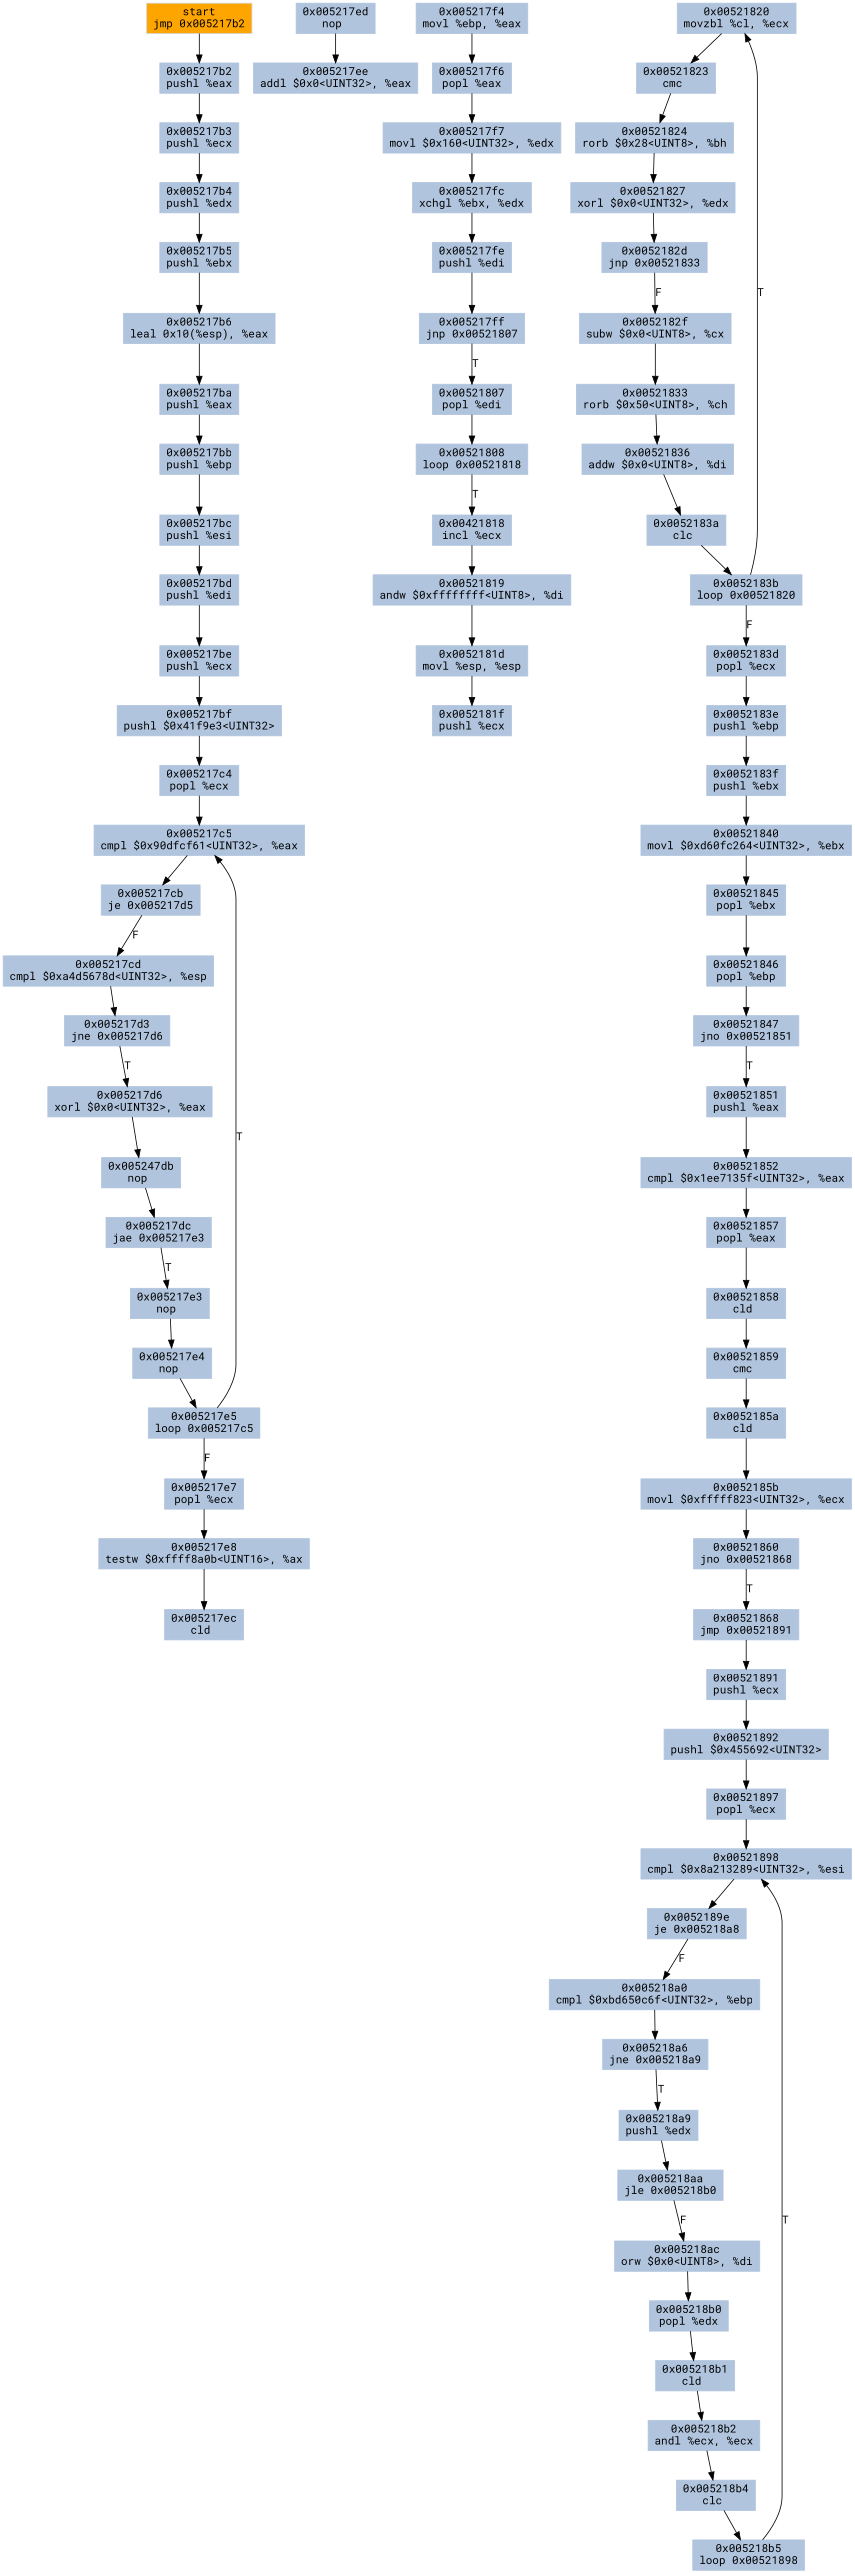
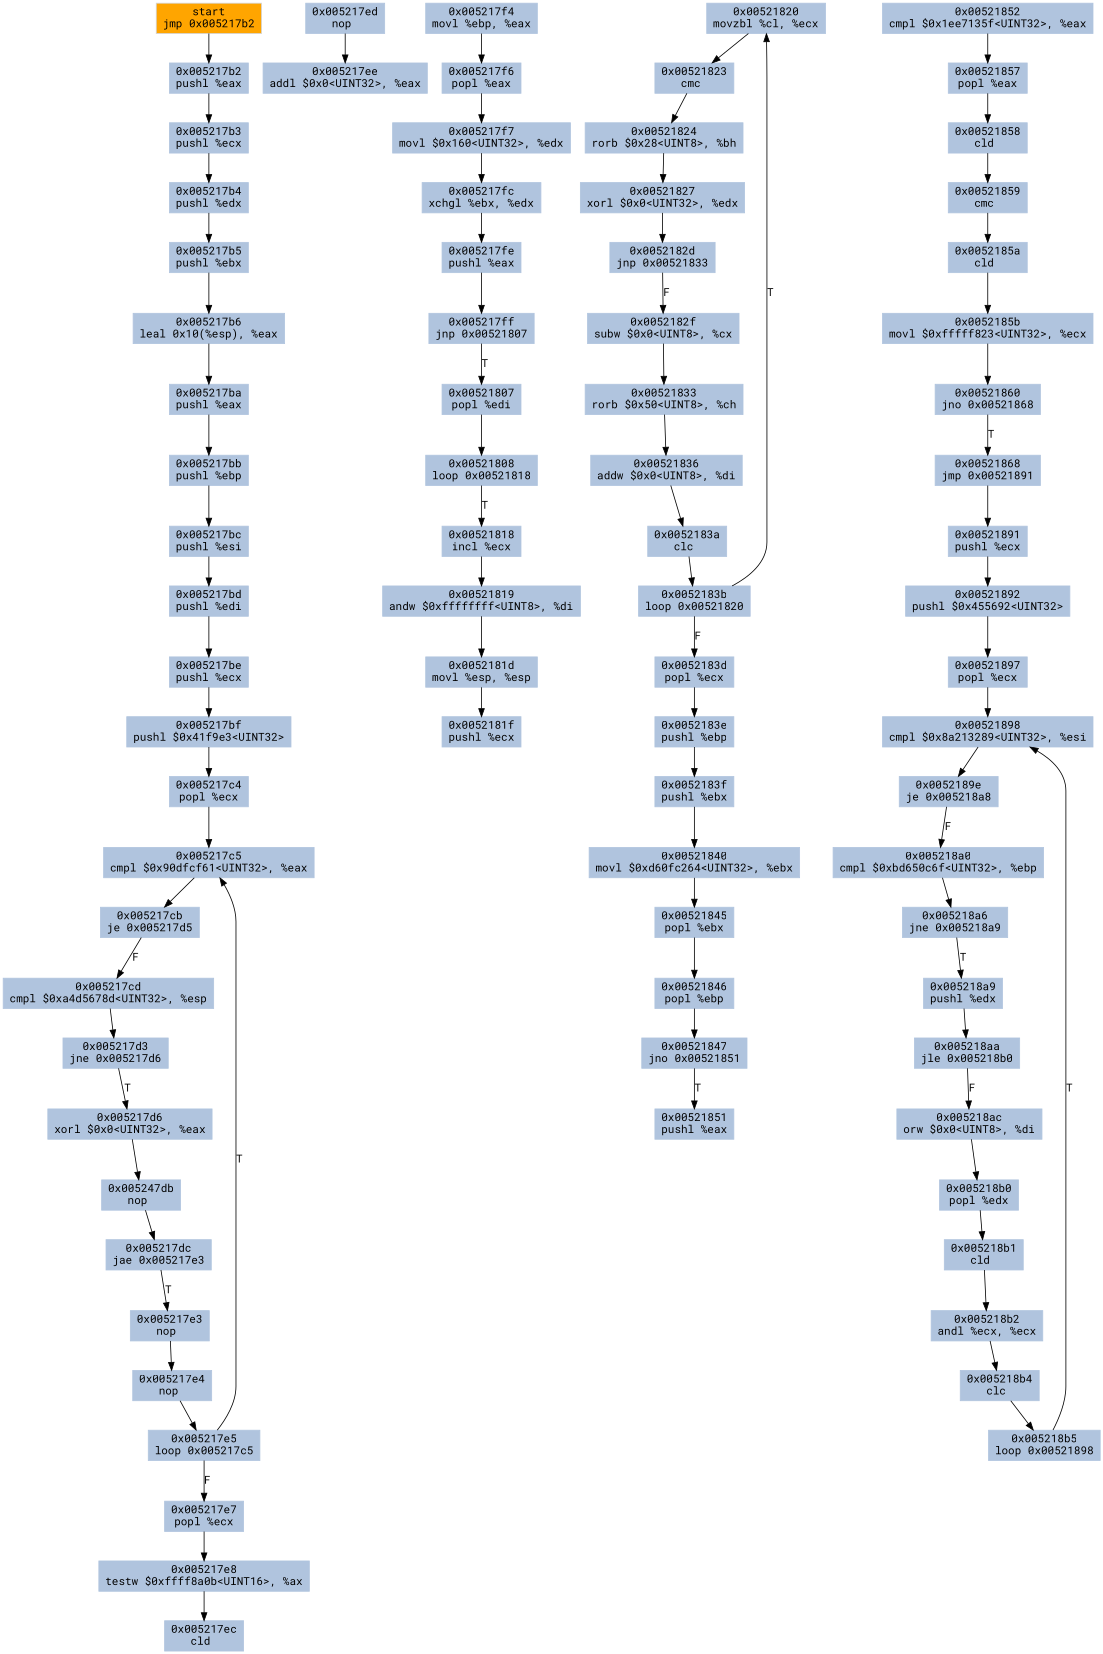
node "0x005217fe pushl %edi": label "0x005217fe pushl %edi" -> "0x005217fe pushl %eax"
node "0x00421818 incl %ecx": label "0x00421818 incl %ecx" -> "0x00521818 incl %ecx"
edge "0x00521851 pushl %eax" -> "0x00521852 cmpl $0x1ee7135f<UINT32>, %eax": removed
